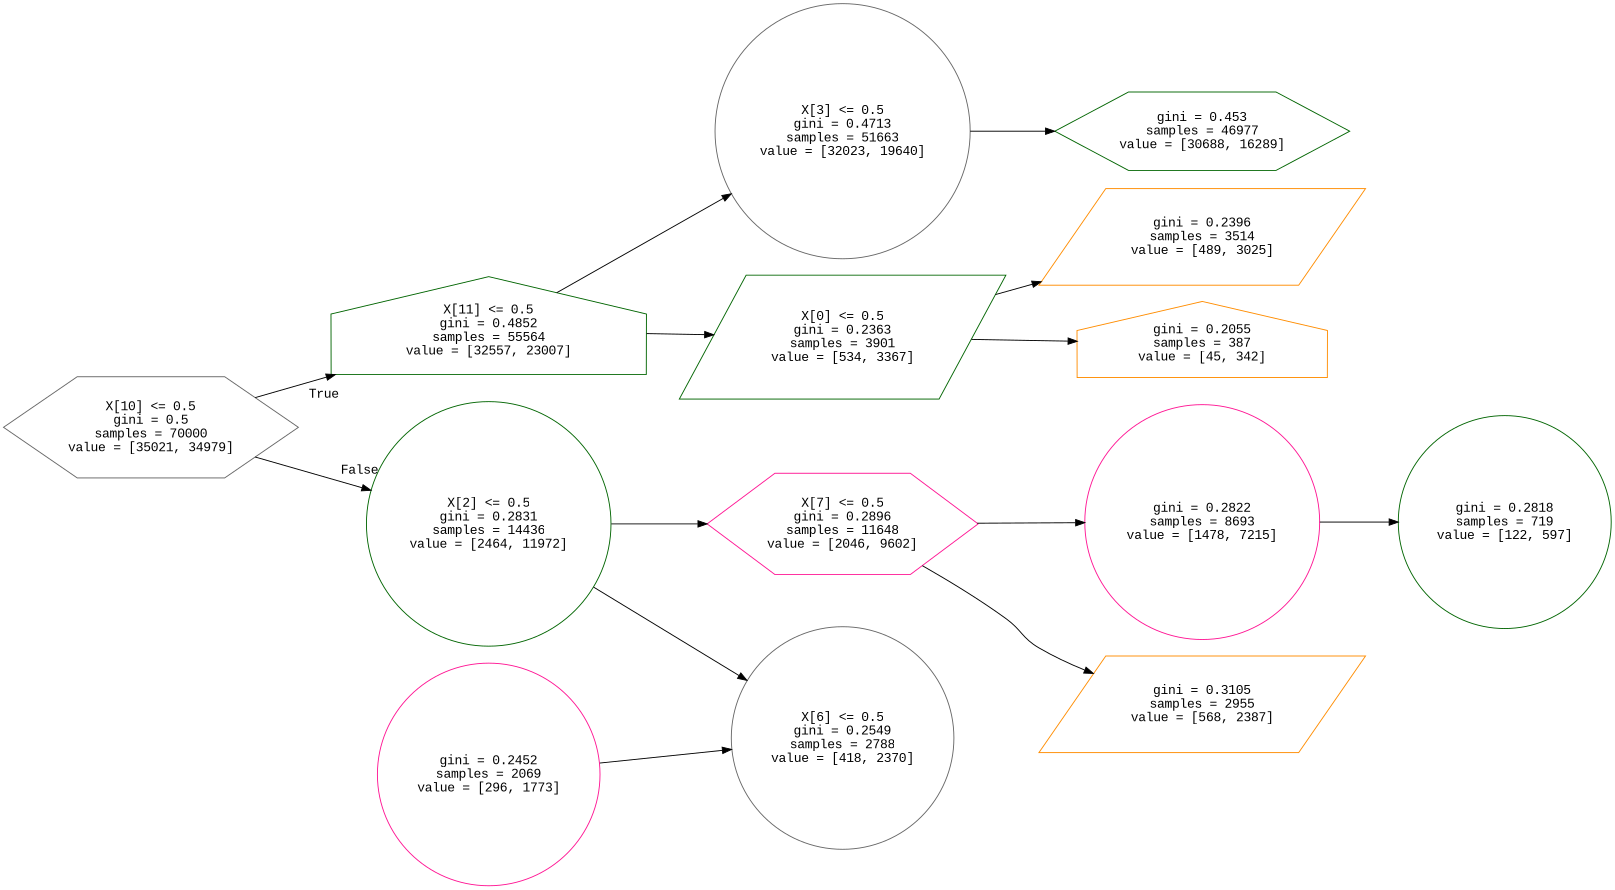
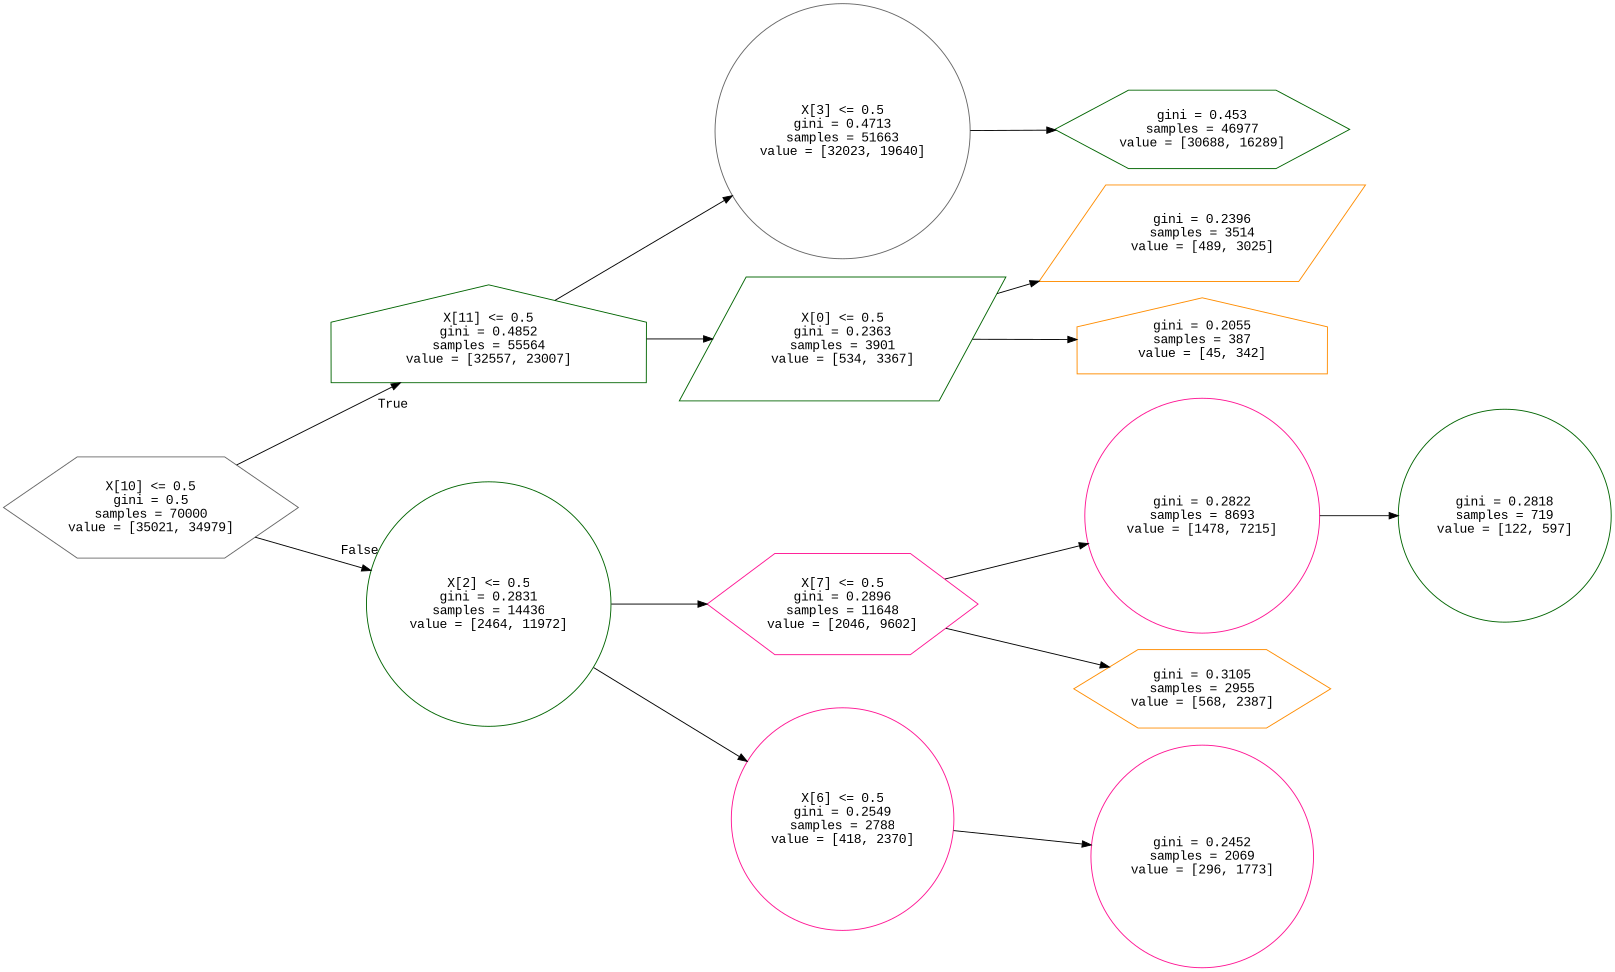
node "gini = 0.3105 samples = 2955 value = [568, 2387]": shape parallelogram -> hexagon
node "X[6] <= 0.5 gini = 0.2549 samples = 2788 value = [418, 2370]": color gray40 -> deeppink
edge "gini = 0.2452 samples = 2069 value = [296, 1773]" -> "X[6] <= 0.5 gini = 0.2549 samples = 2788 value = [418, 2370]": reversed
